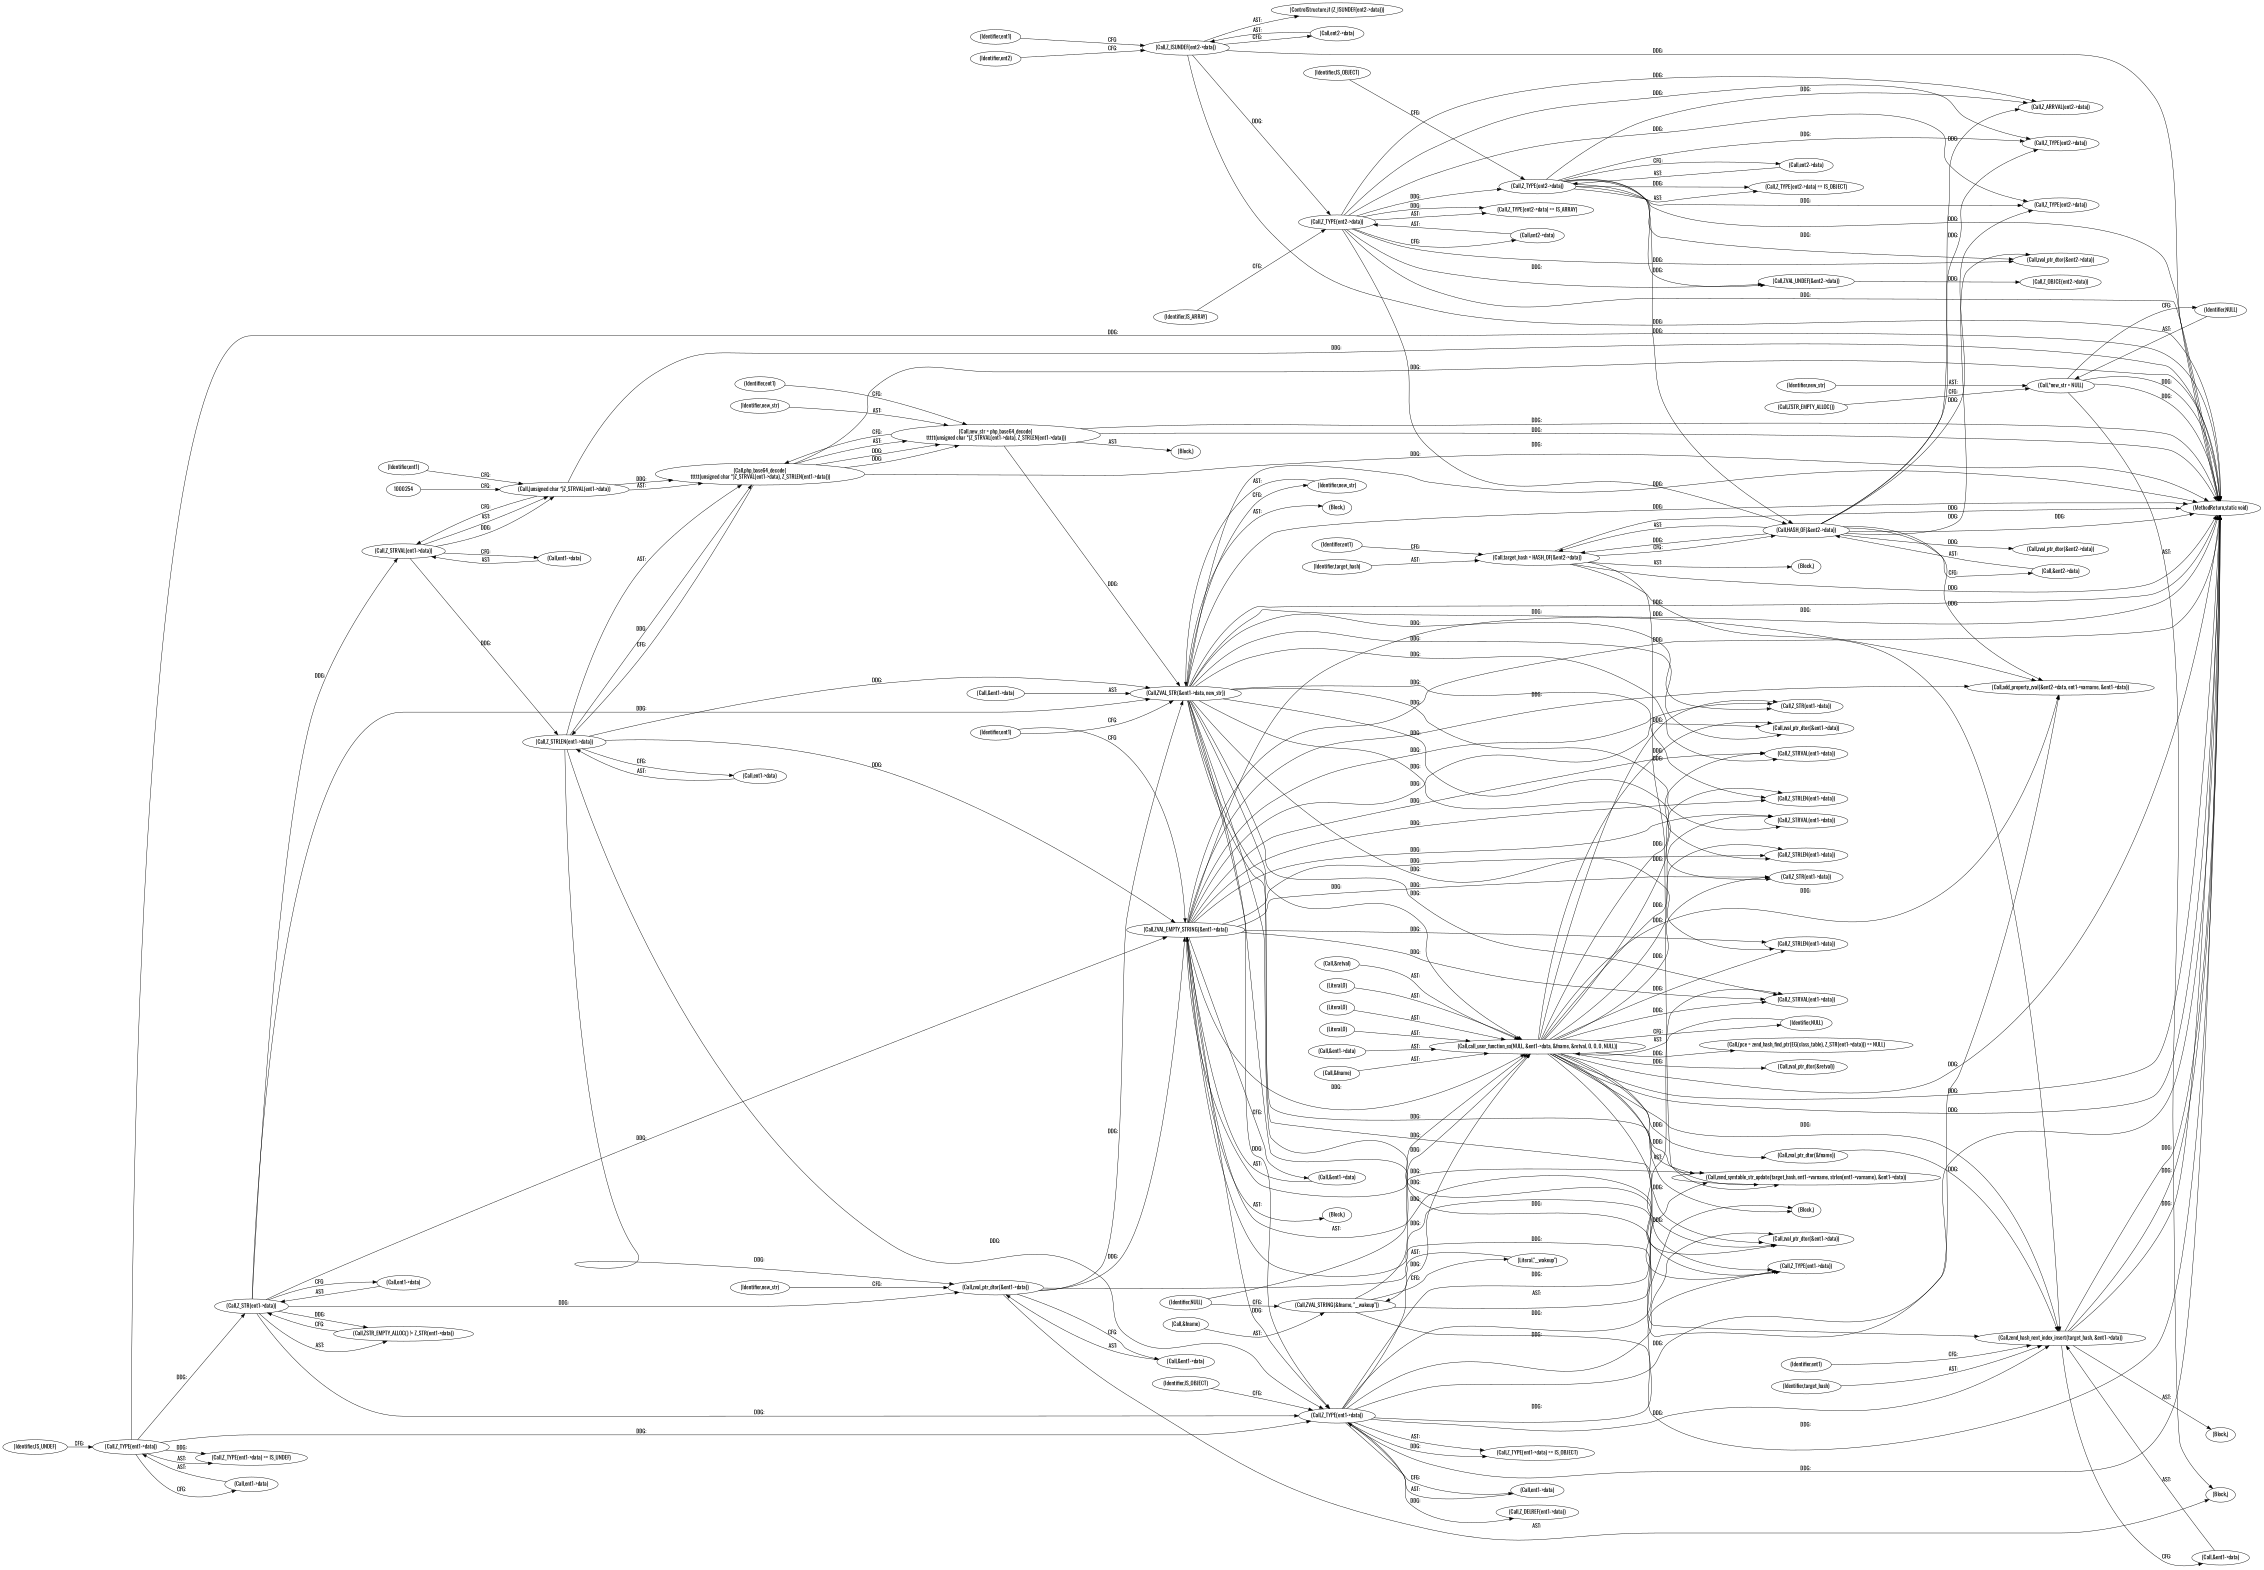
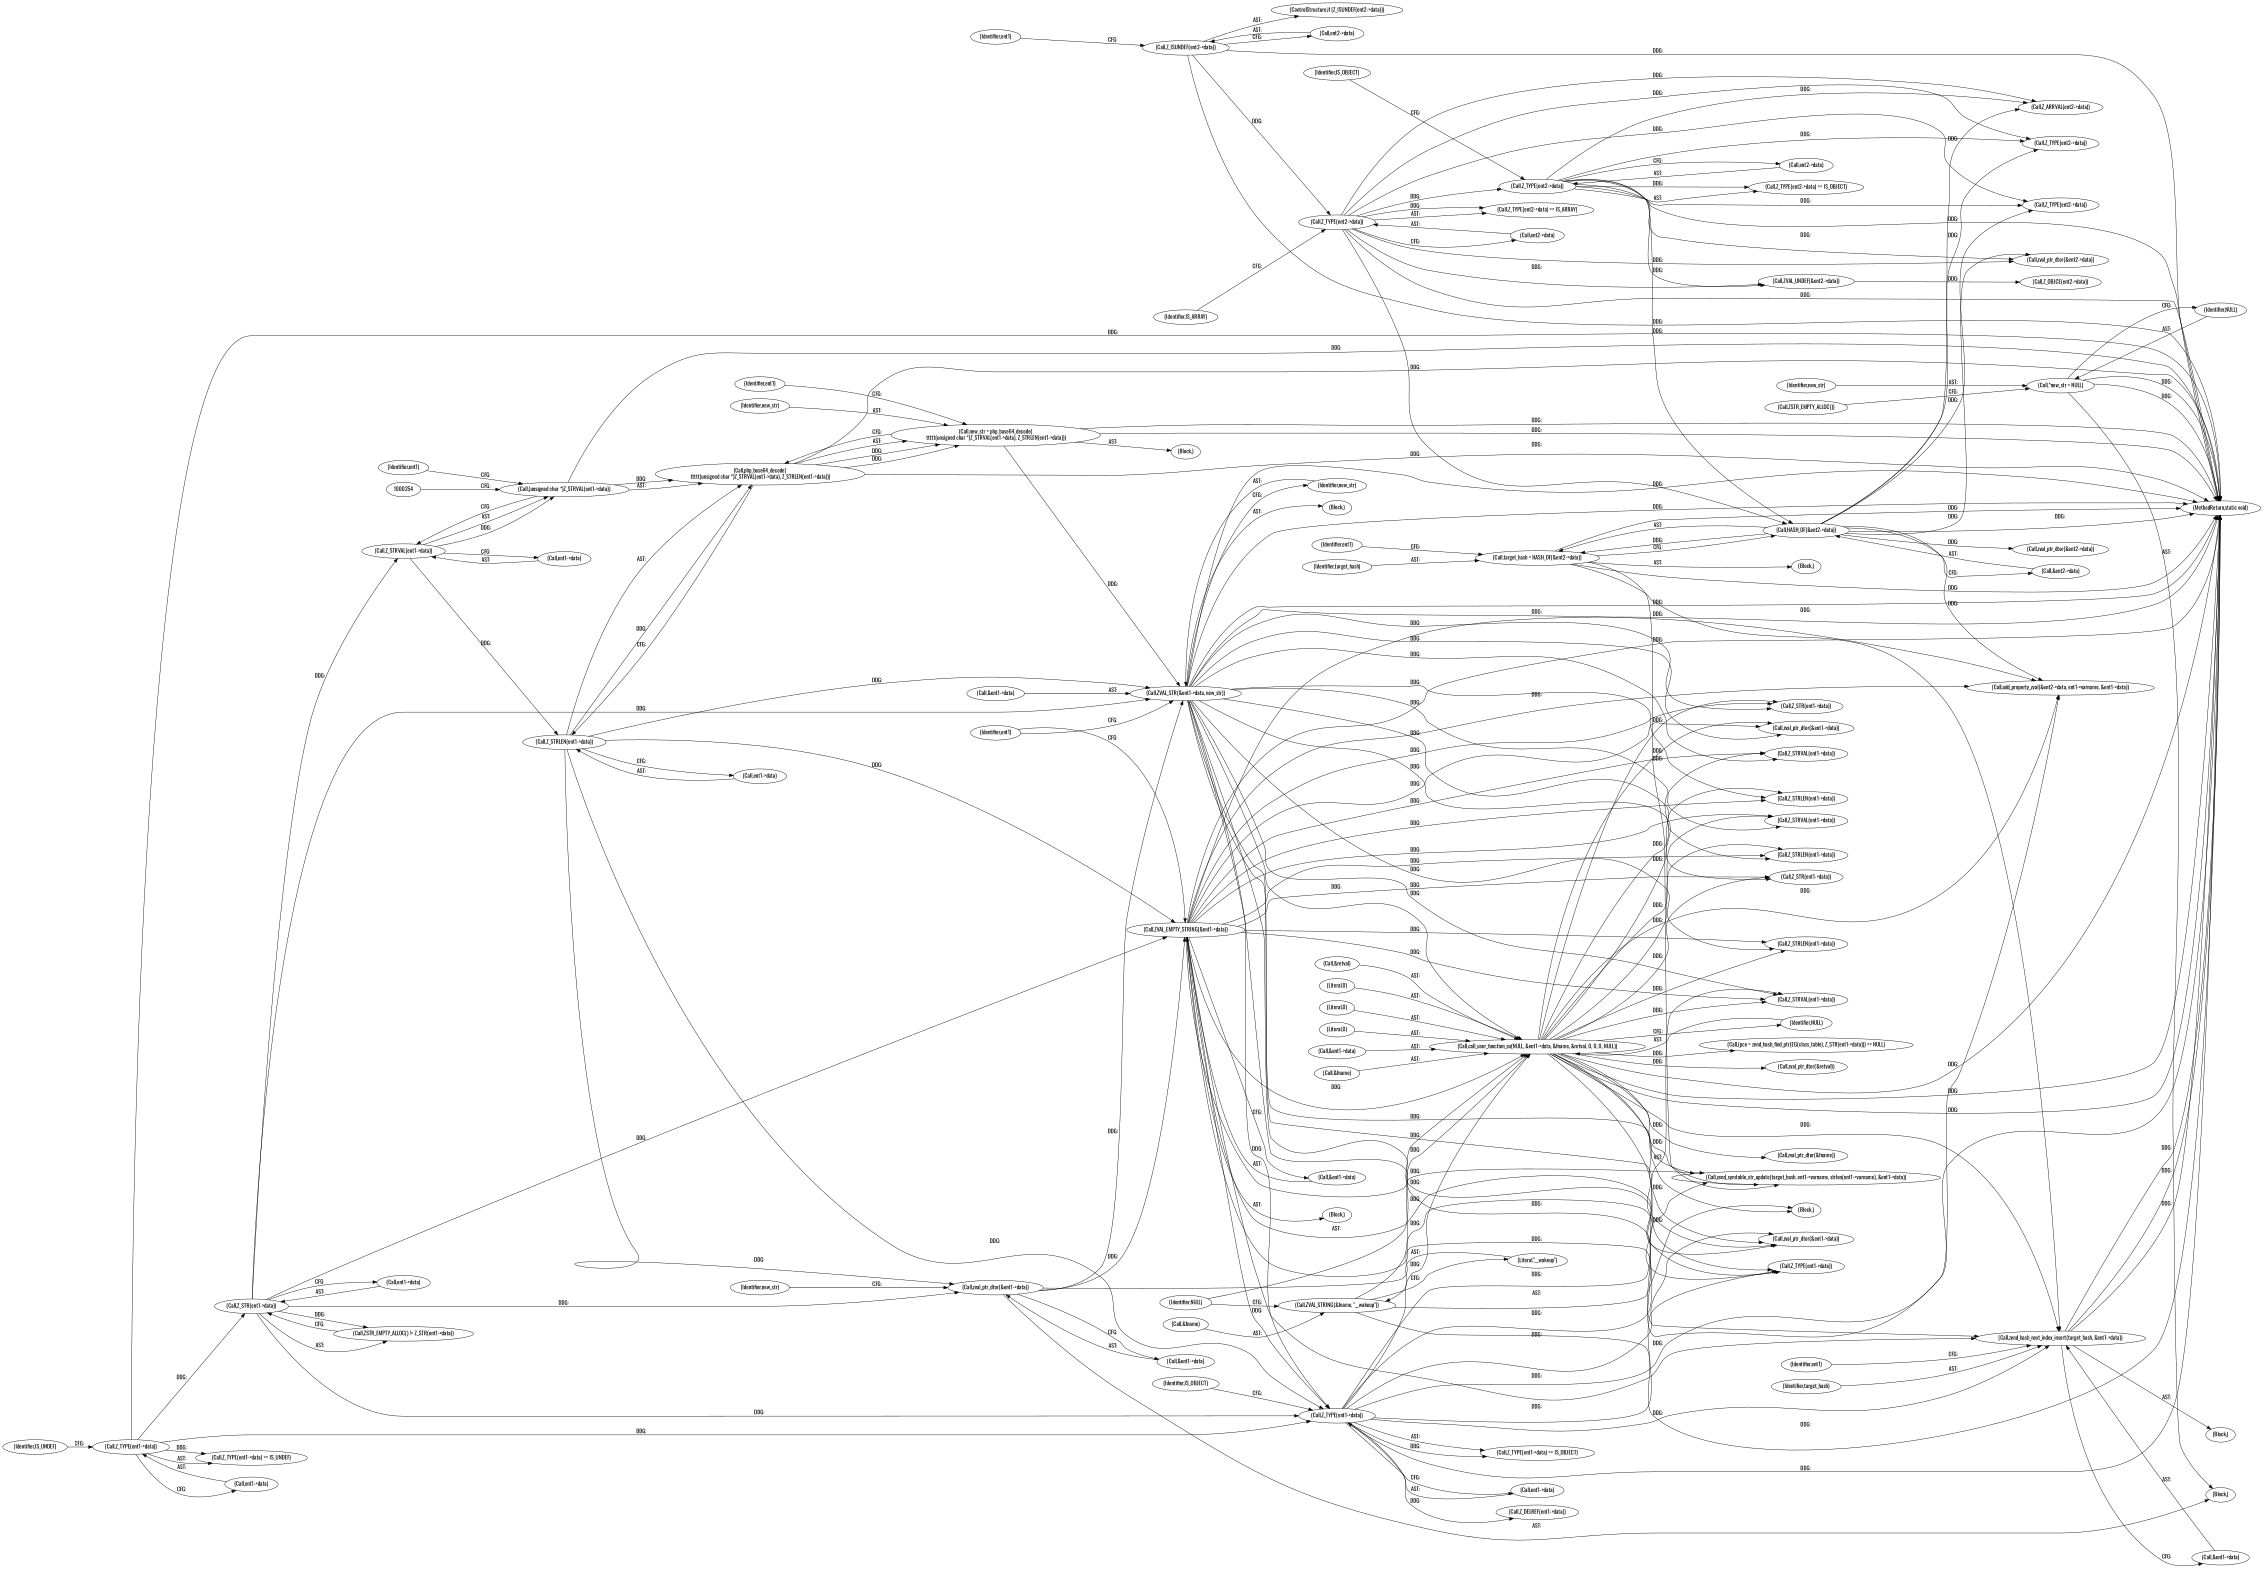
node "(Identifier,ent2)": removed
edge "(Call,zval_ptr_dtor(&fname))" -> "(Call,zend_hash_next_index_insert(target_hash, &ent1->data))": now "(Call,ZVAL_EMPTY_STRING(&ent1->data))" -> "(Call,zend_hash_next_index_insert(target_hash, &ent1->data))"
